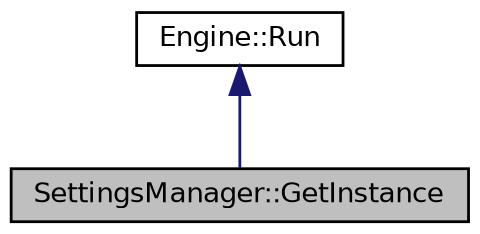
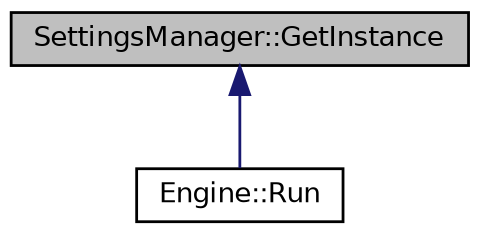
edge "SettingsManager::GetInstance" -> "Engine::Run": reversed
